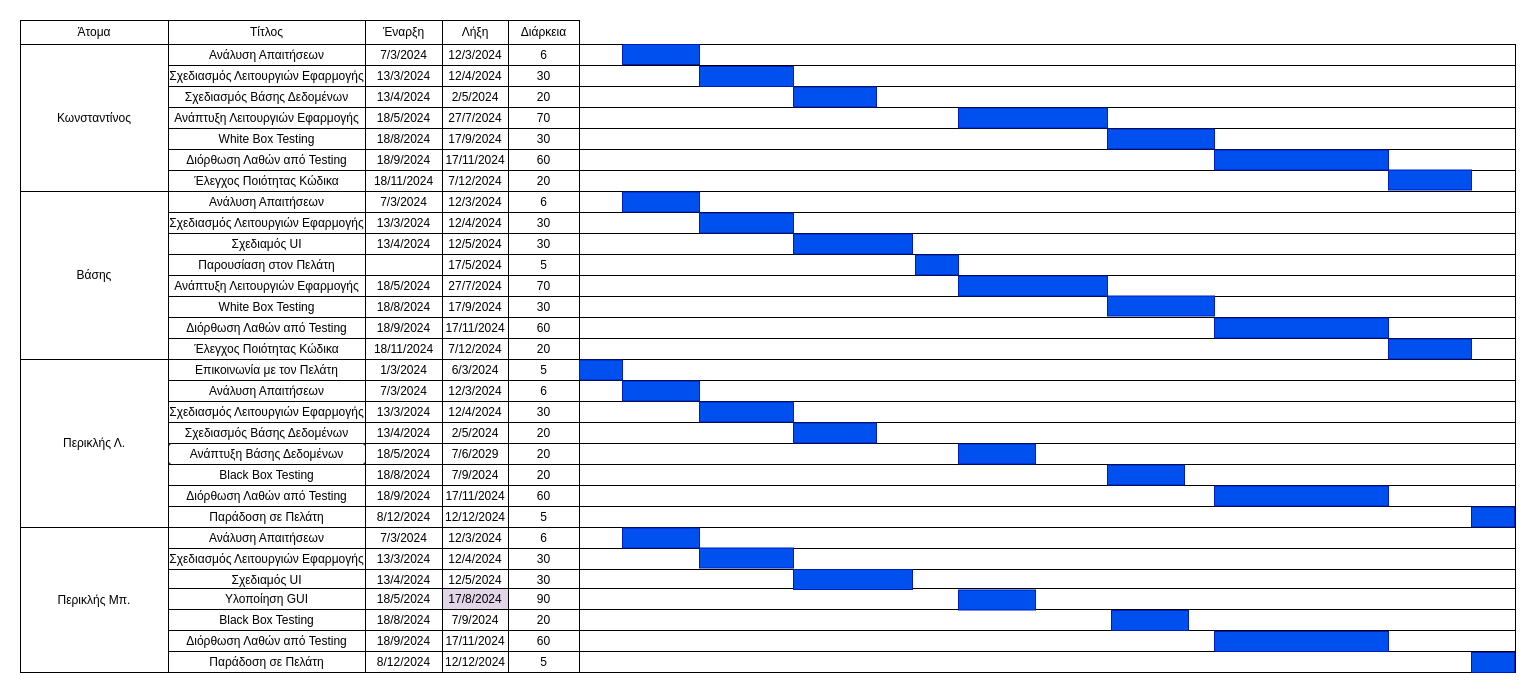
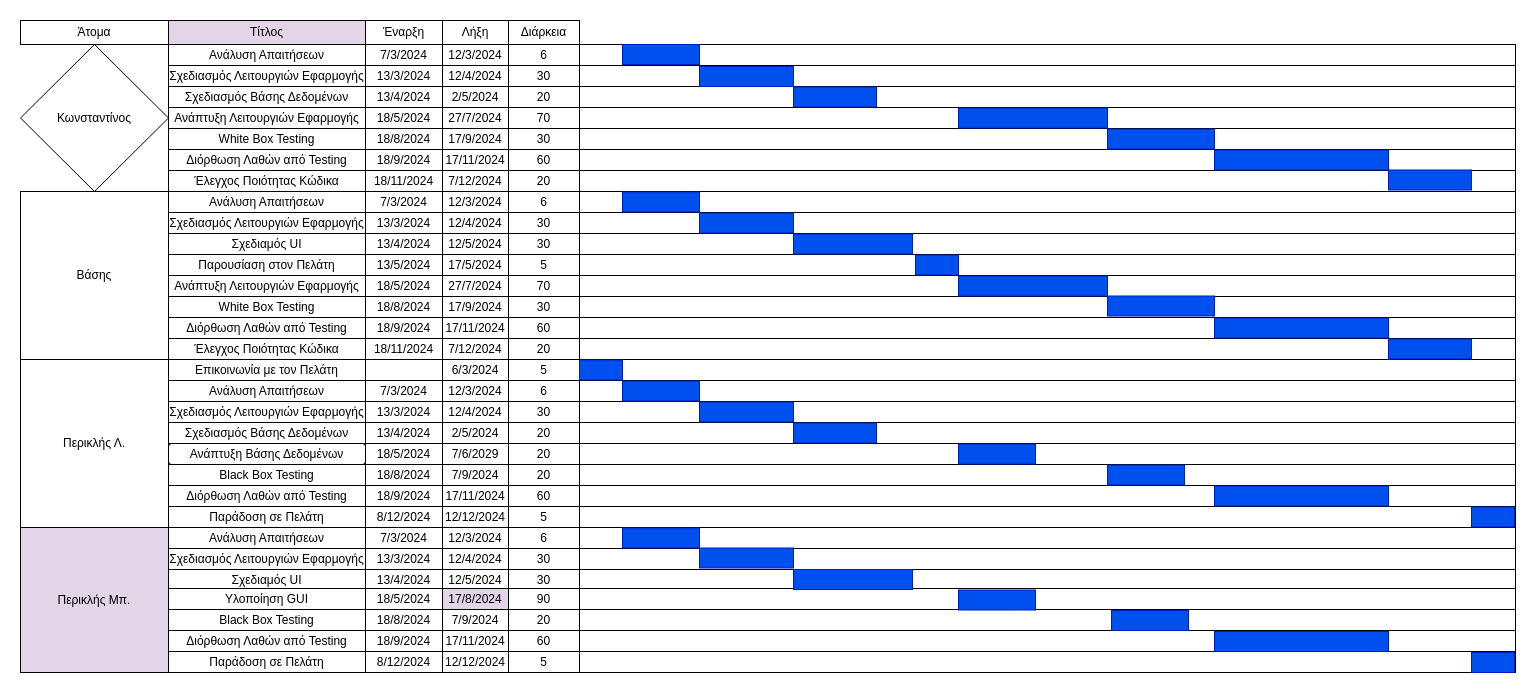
node "Τίτλος": fillcolor #ffffff -> #e1d5e7
node "Κωνσταντίνος": shape rectangle -> diamond
node "13/5/2024": added
node "1/3/2024": removed
node "Περικλής Μπ.": fillcolor #ffffff -> #e1d5e7
